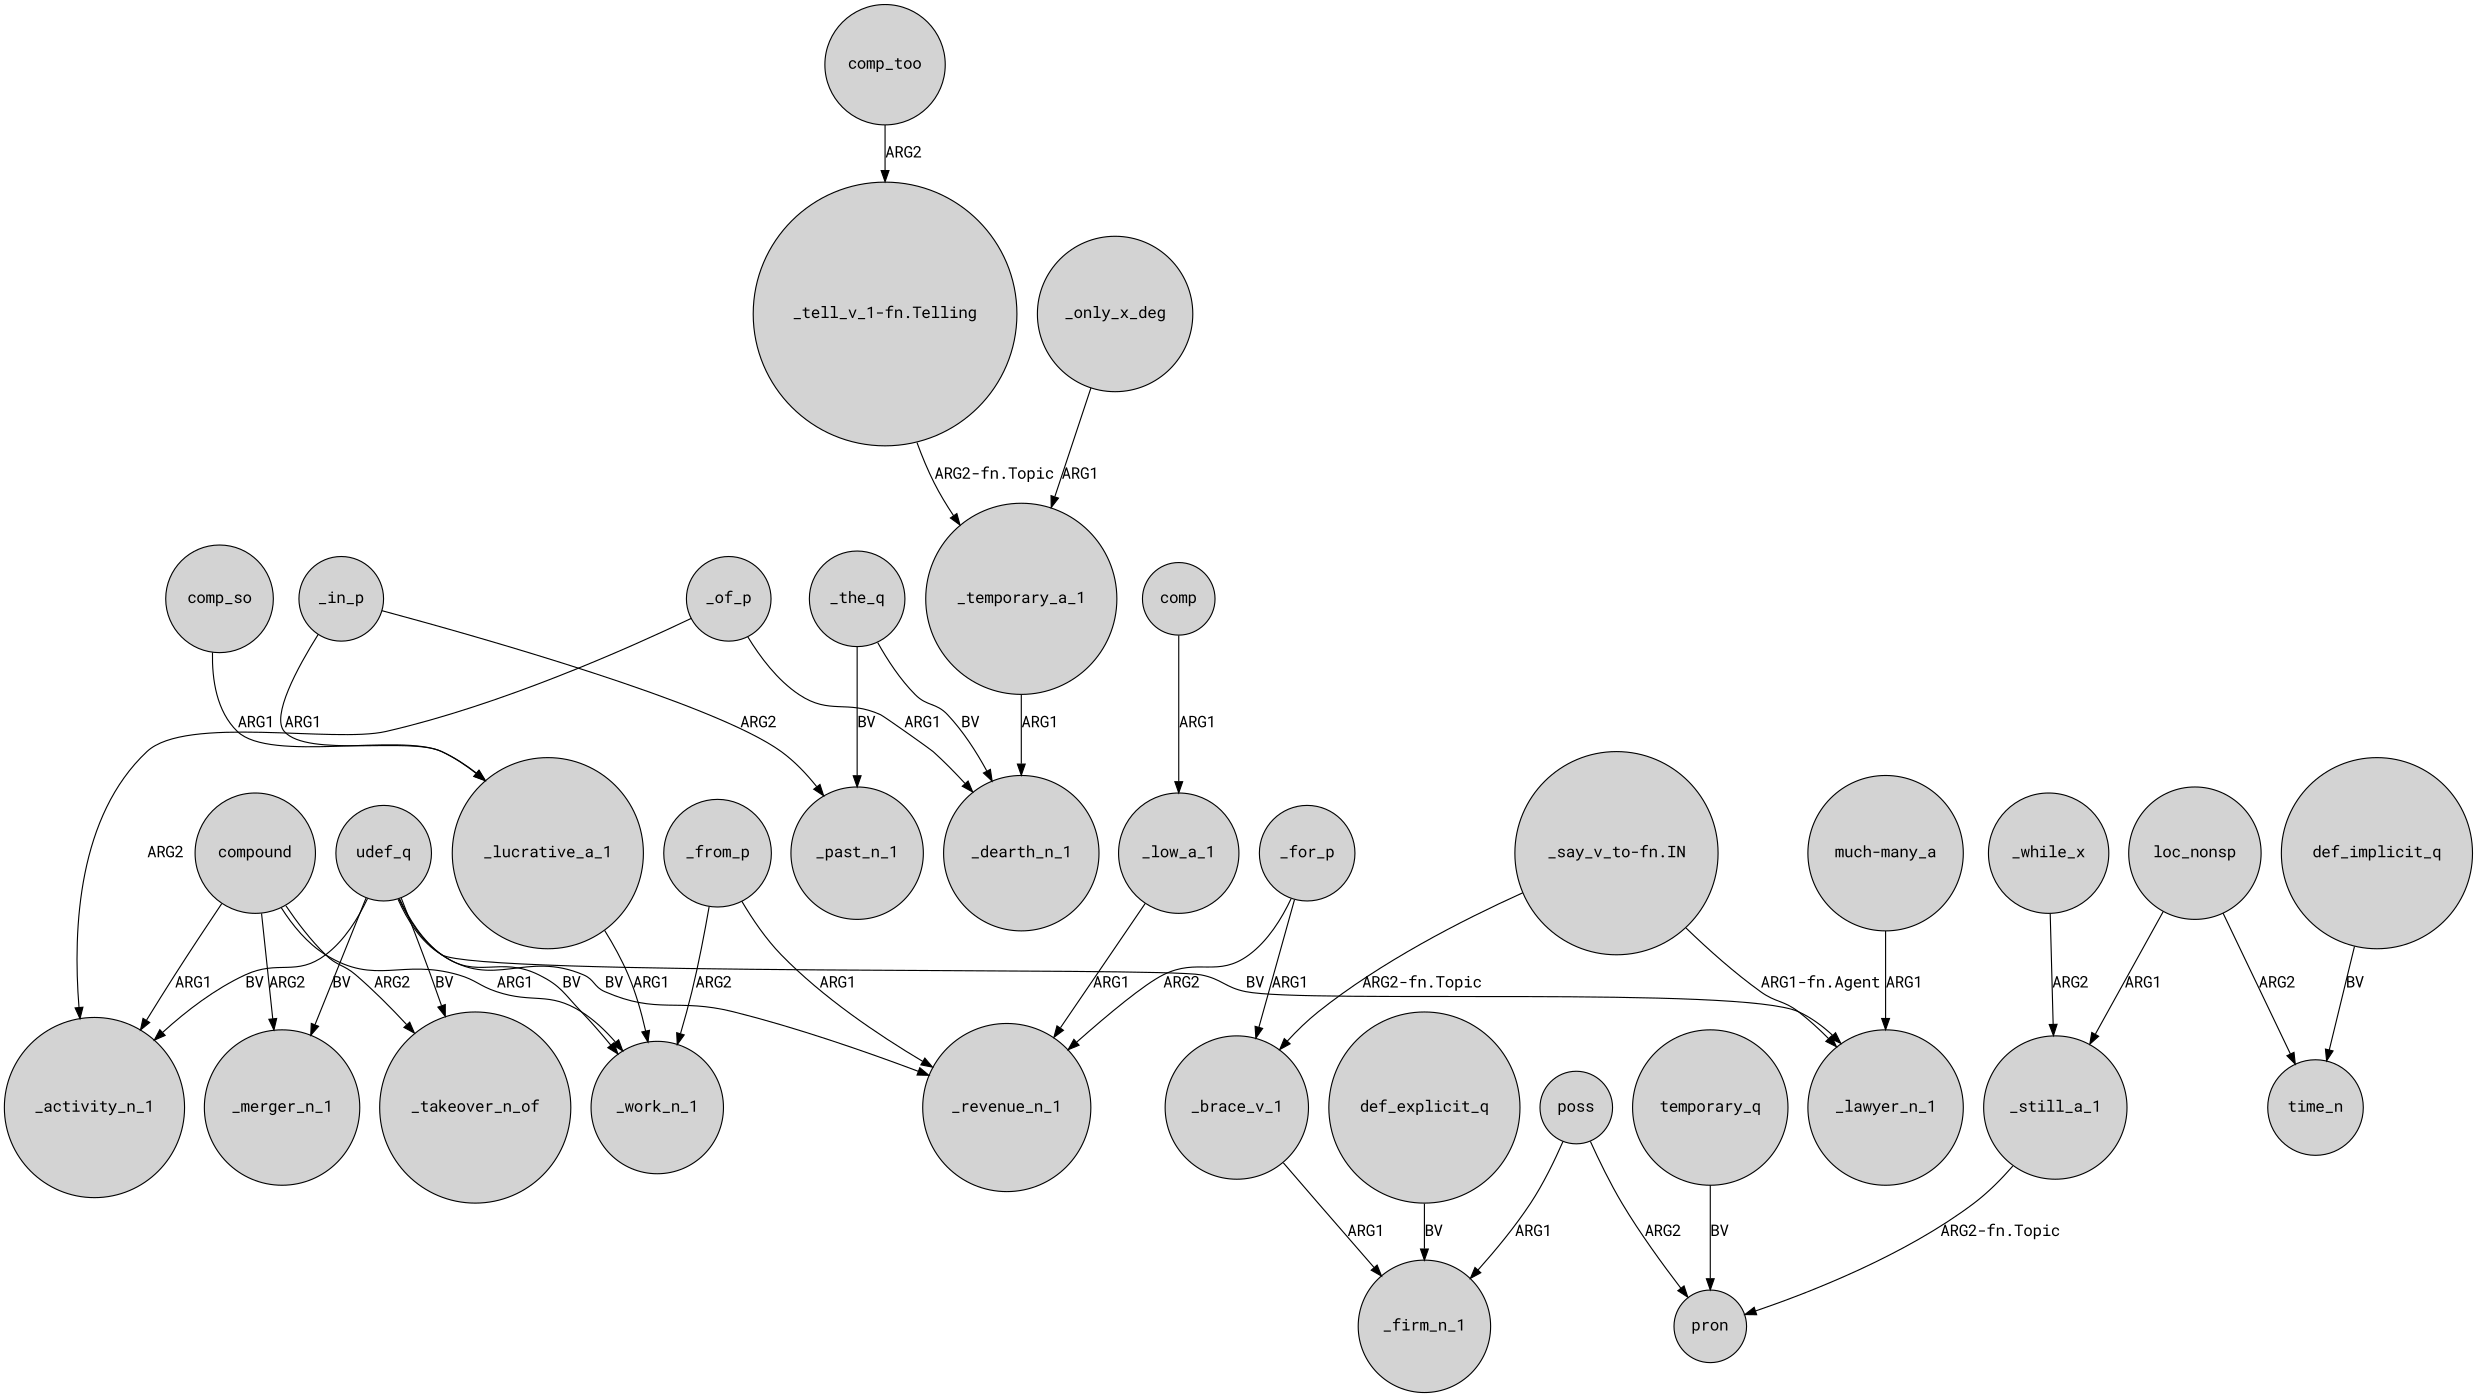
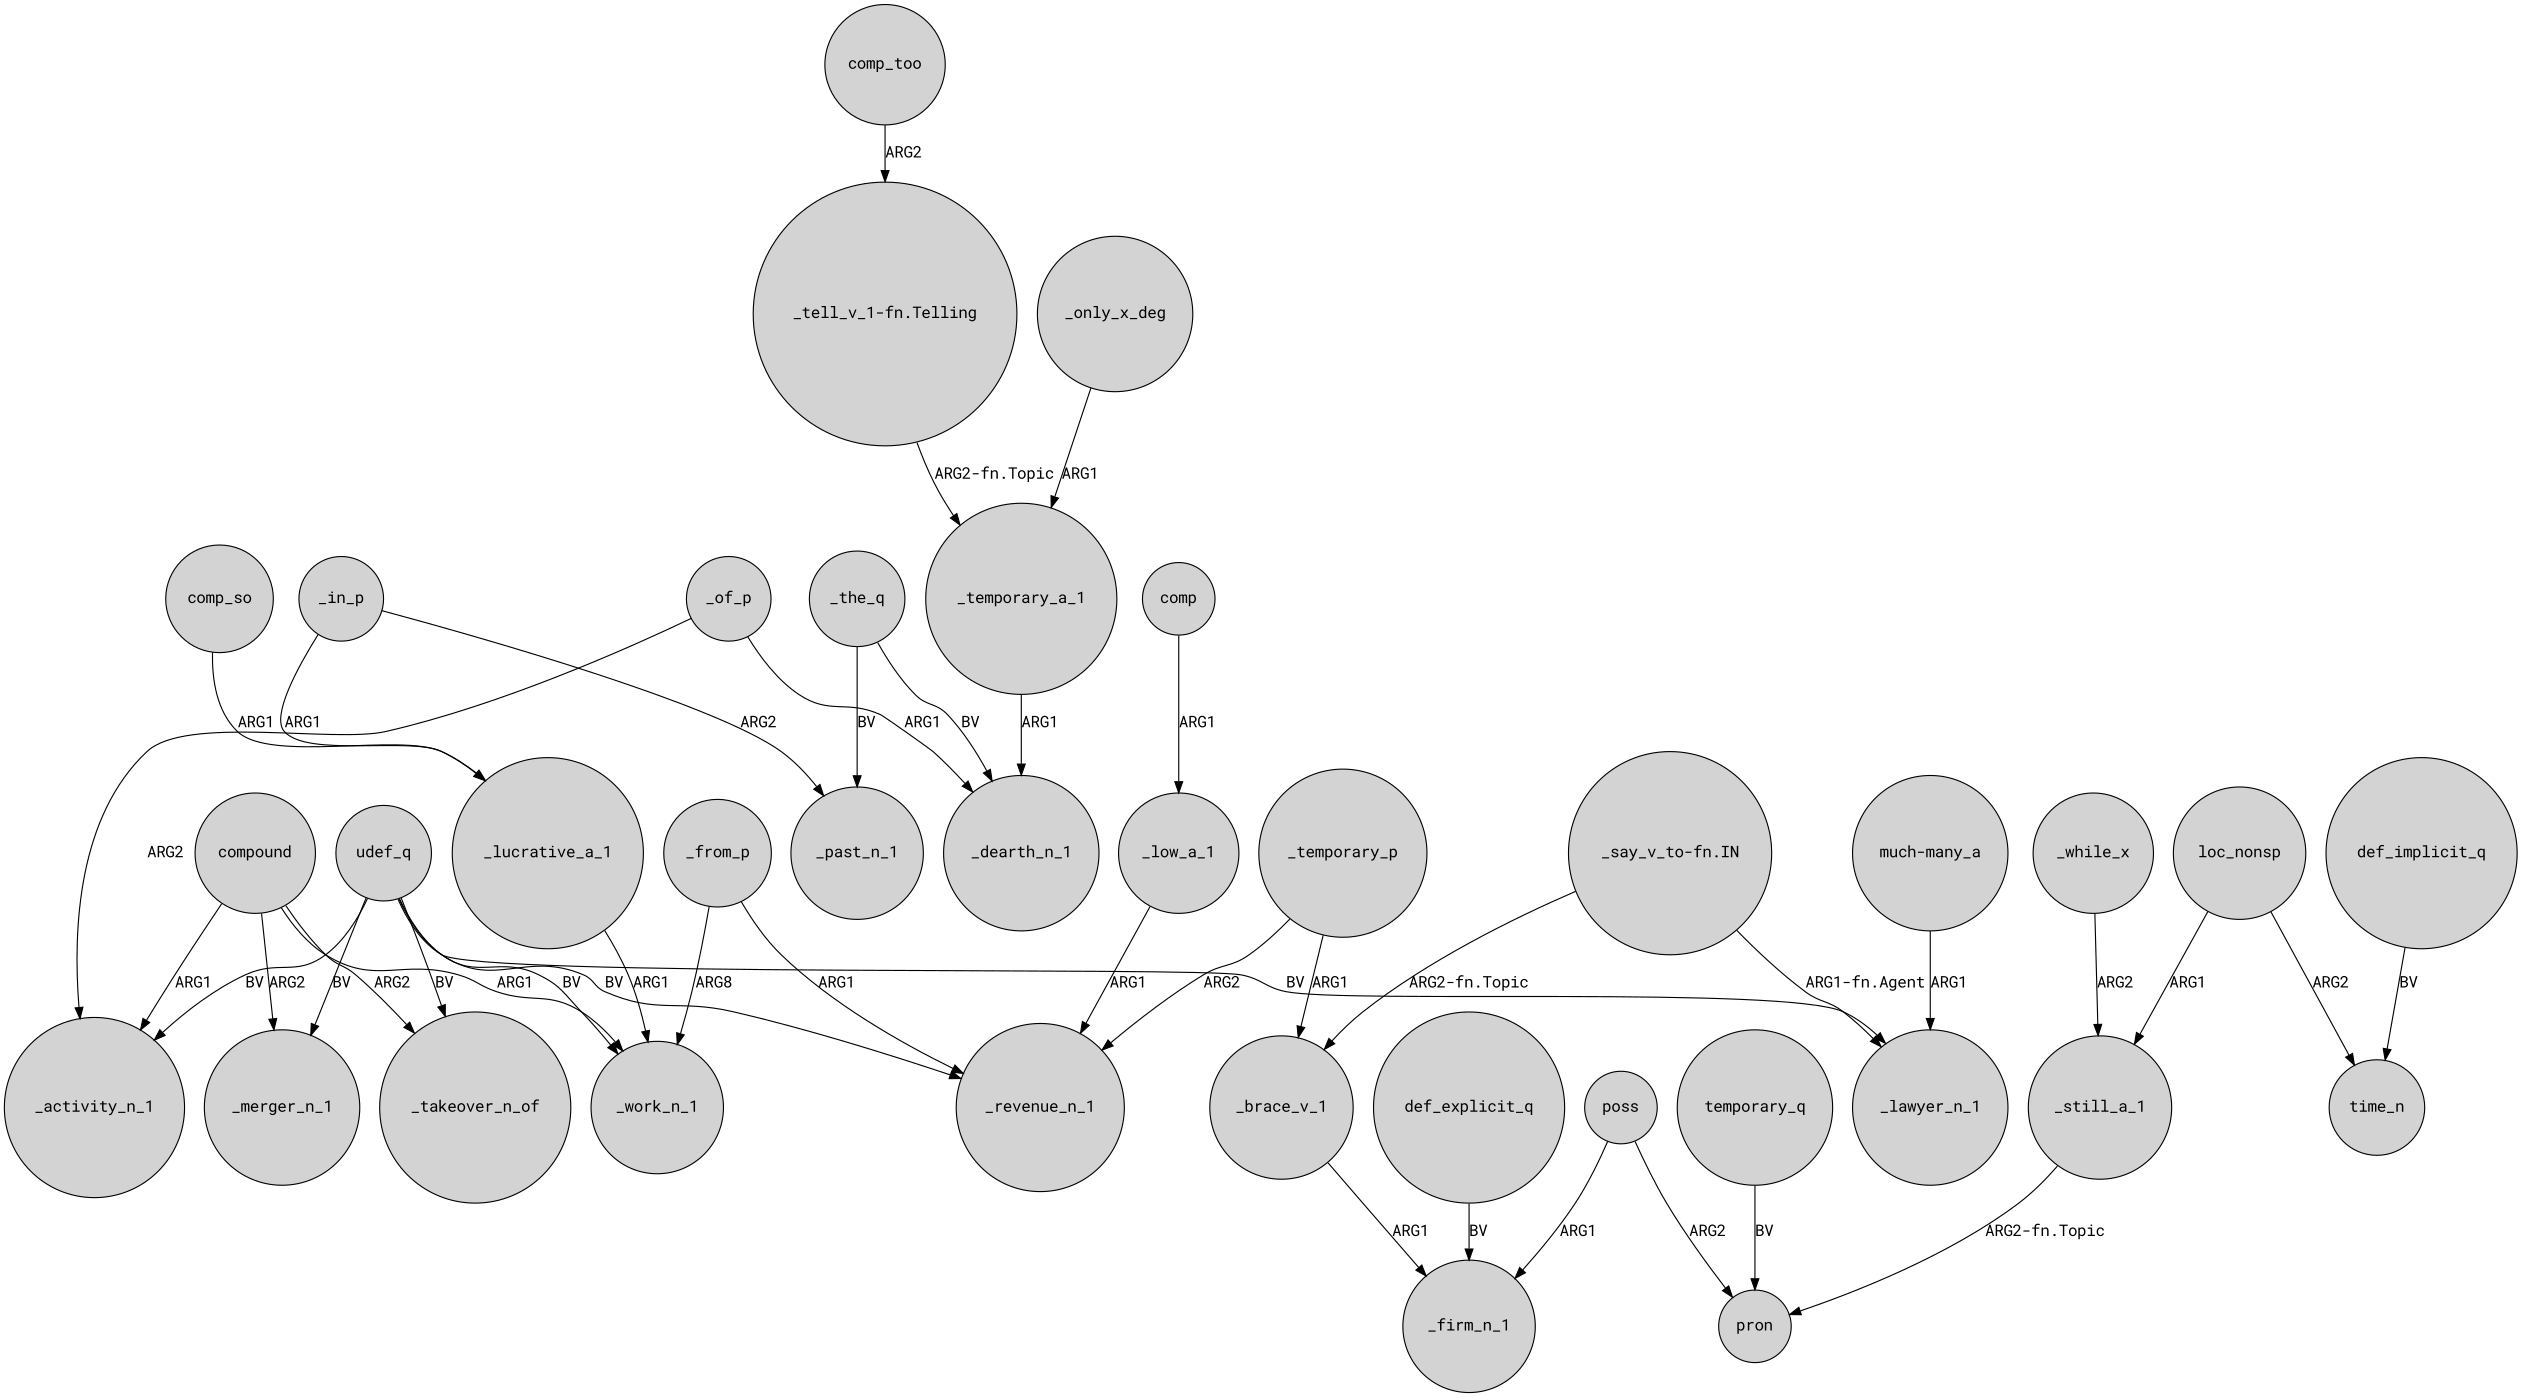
node "_for_p": label "_for_p" -> "_temporary_p"
edge "_from_p" -> "_work_n_1": label "ARG2" -> "ARG8"
